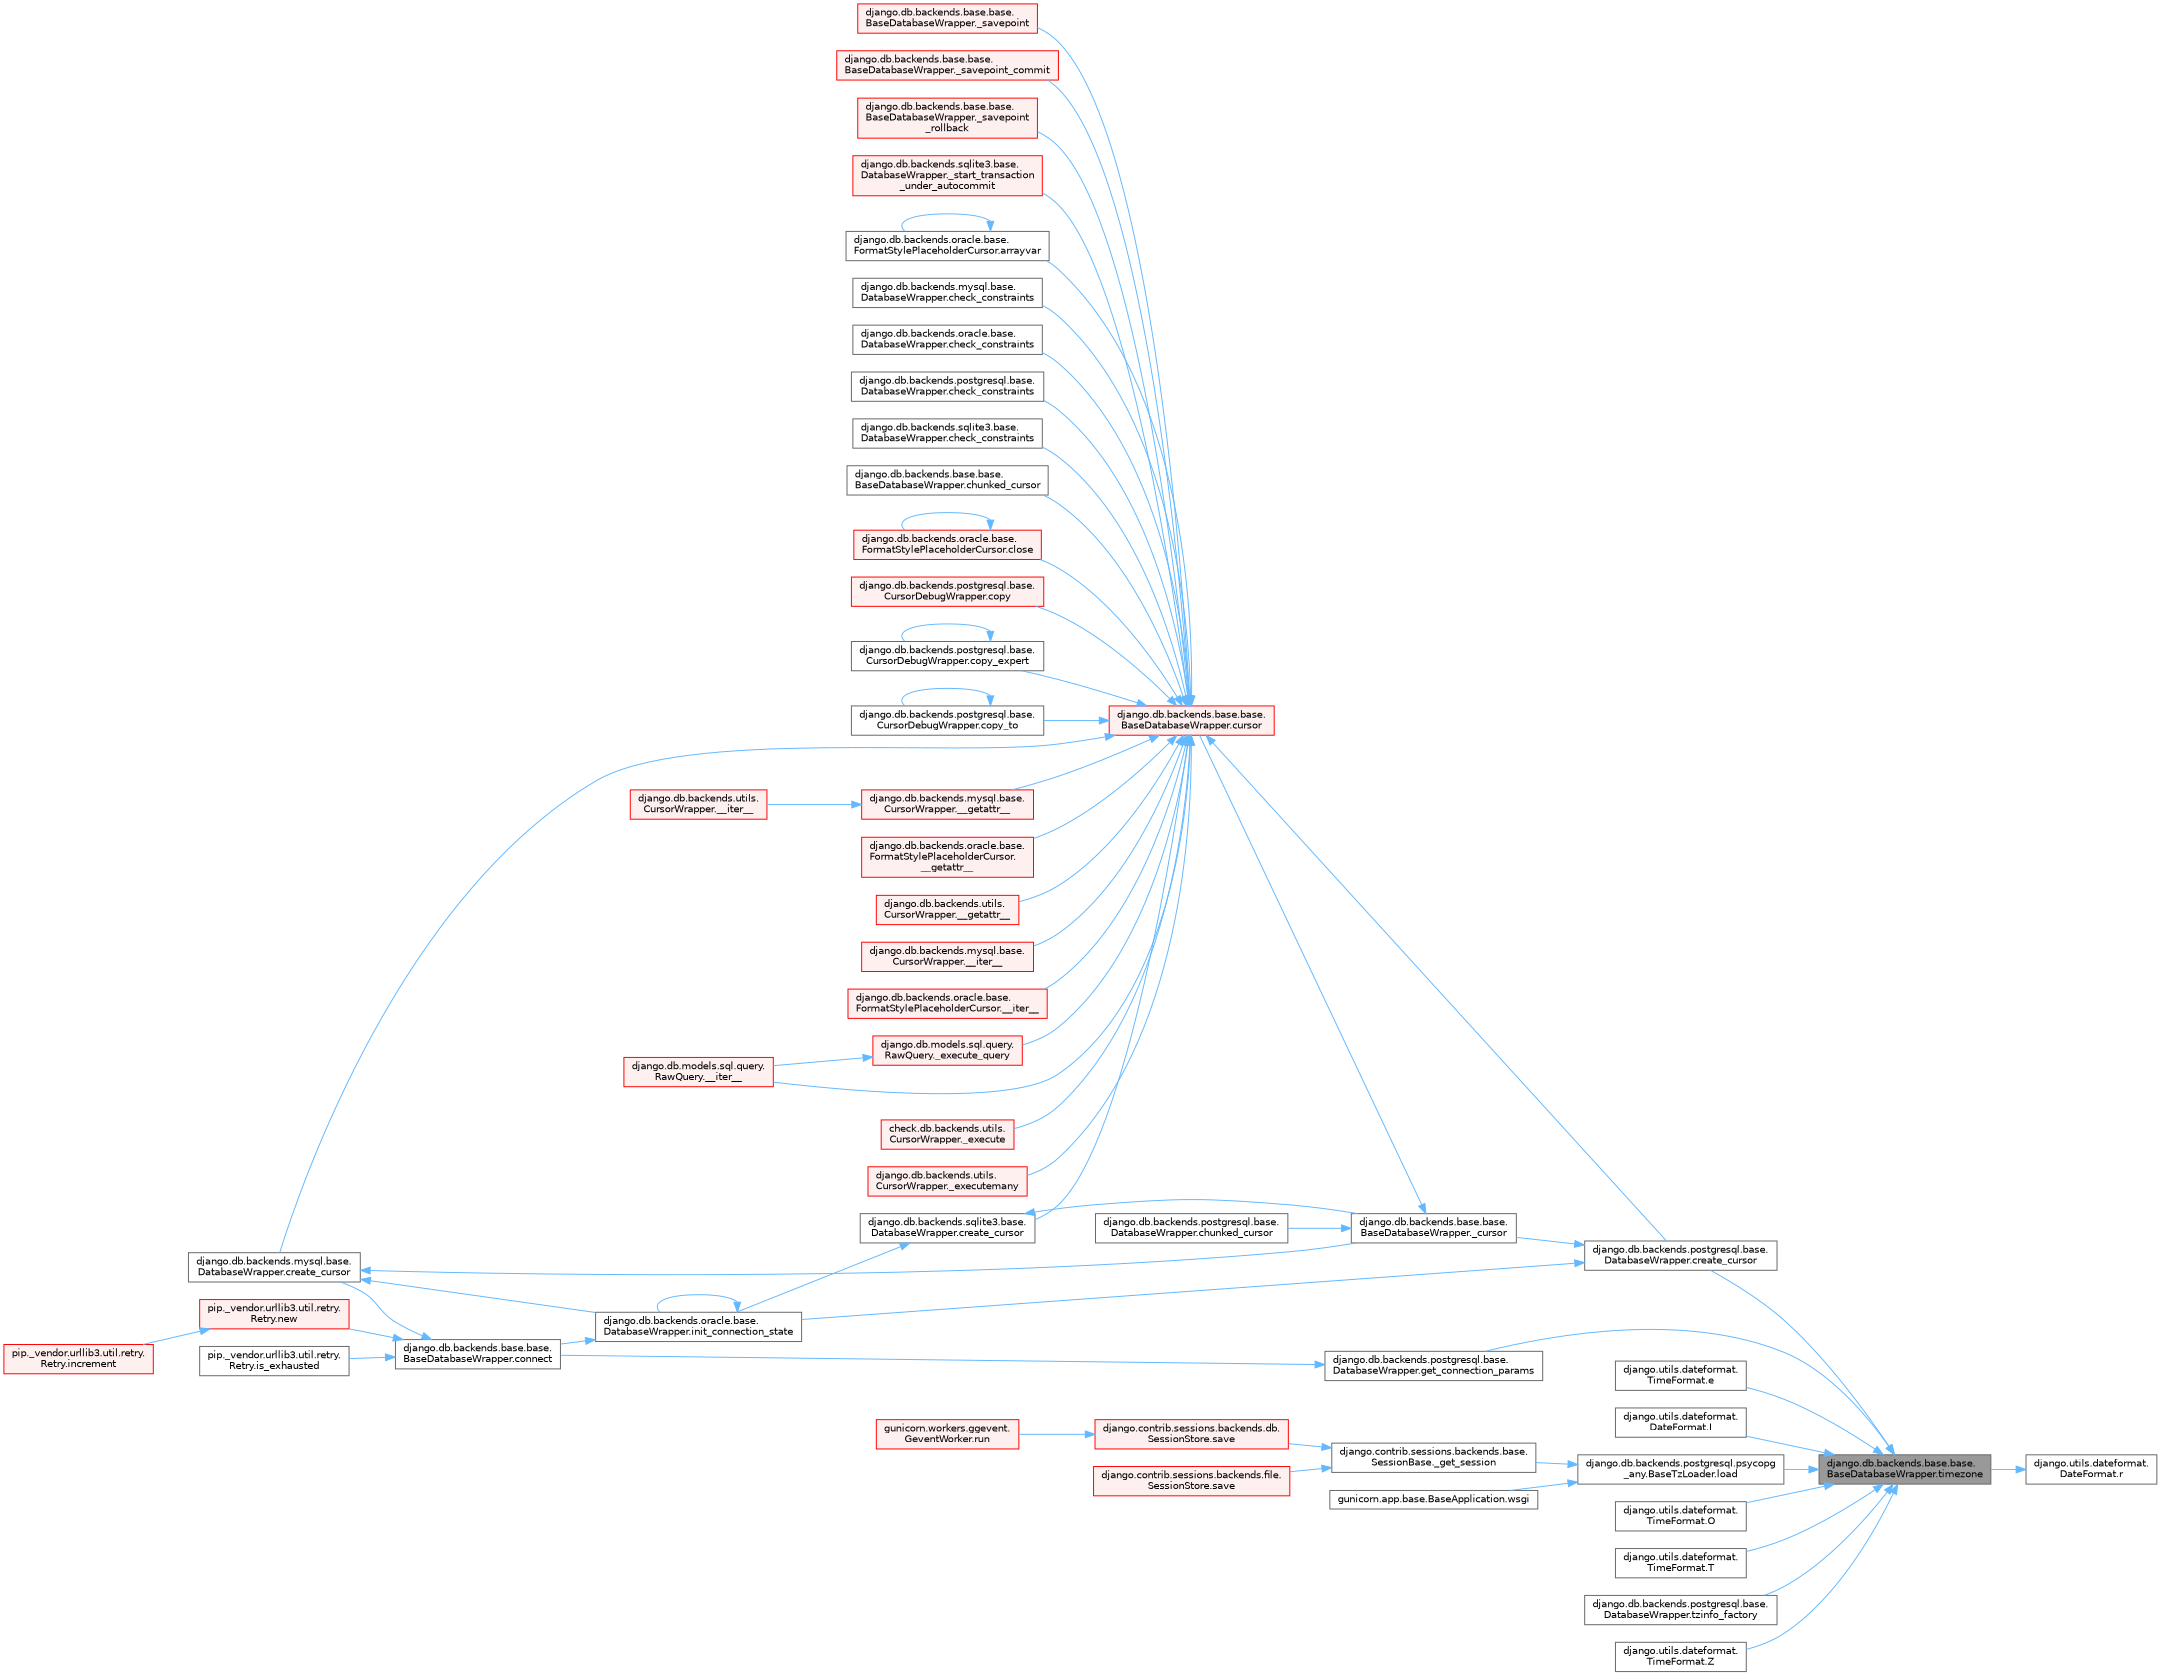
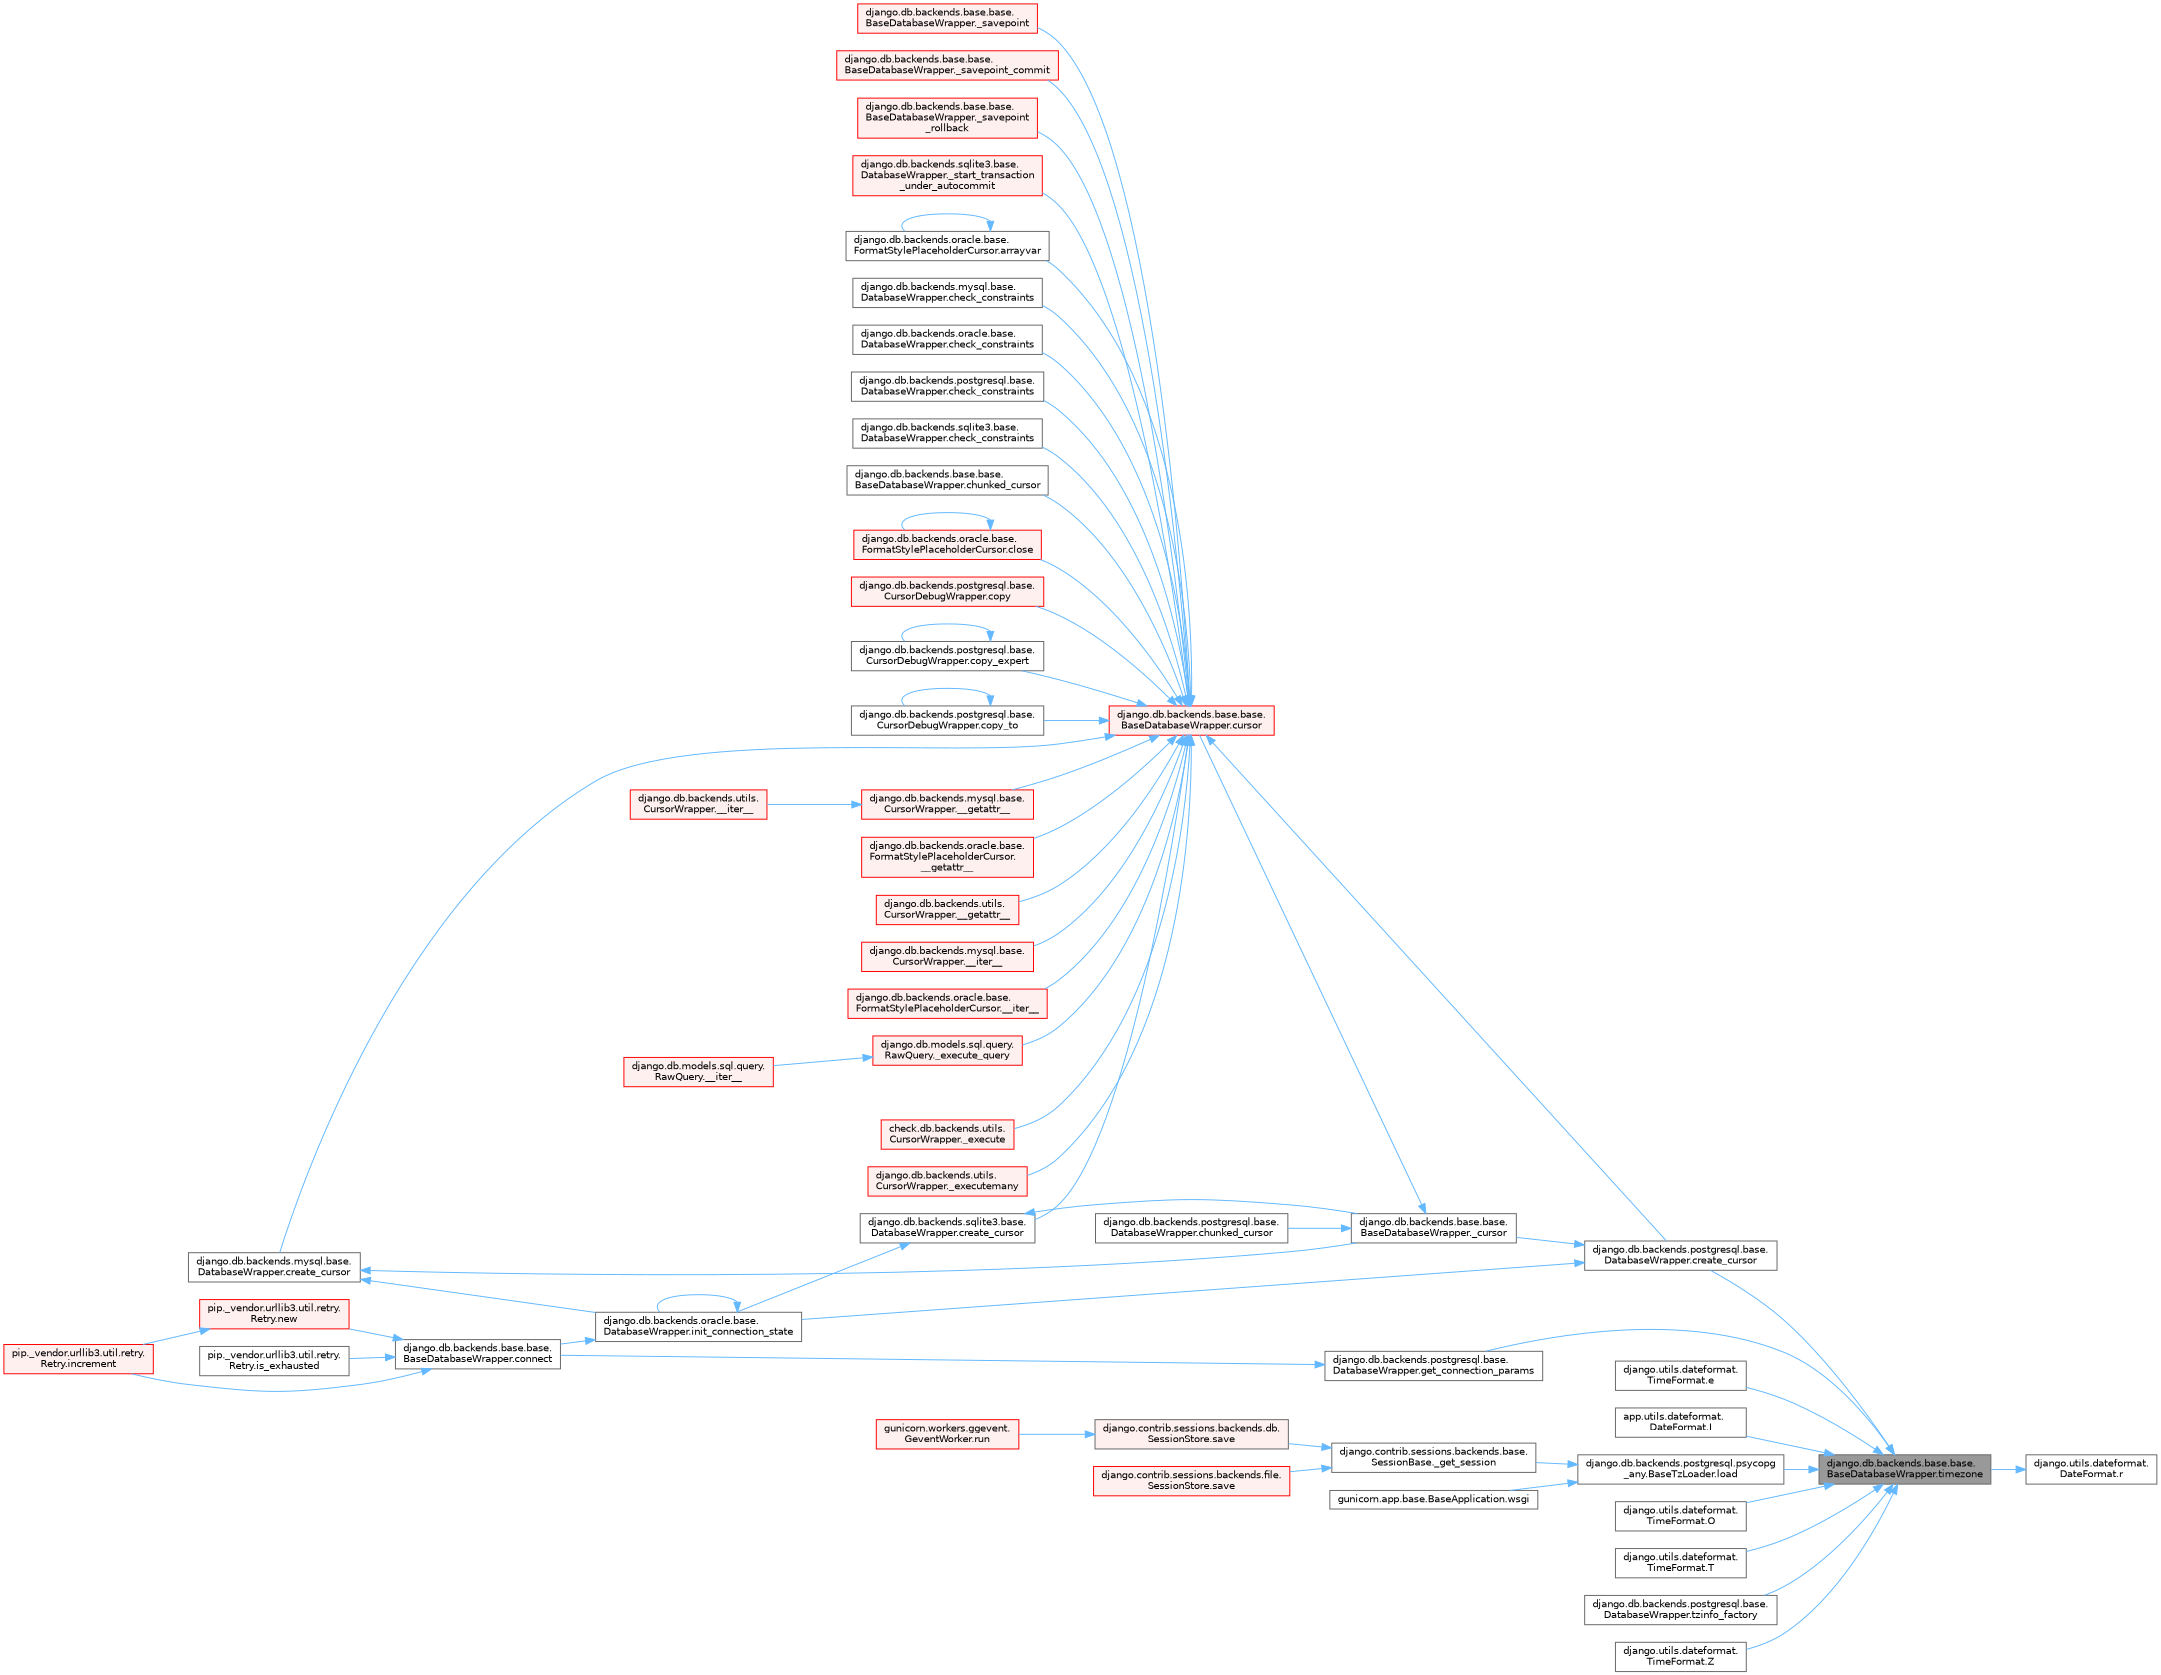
edge "django.db.models.sql.query. RawQuery.__iter__" -> "django.db.backends.base.base. BaseDatabaseWrapper.cursor": removed
edge "django.db.backends.mysql.base. DatabaseWrapper.create_cursor" -> "django.db.backends.base.base. BaseDatabaseWrapper.connect": now "pip._vendor.urllib3.util.retry. Retry.increment" -> "django.db.backends.base.base. BaseDatabaseWrapper.connect"
node "django.utils.dateformat. DateFormat.I": label "django.utils.dateformat. DateFormat.I" -> "app.utils.dateformat. DateFormat.I"
node "django.contrib.sessions.backends.db. SessionStore.save": color red -> grey40
